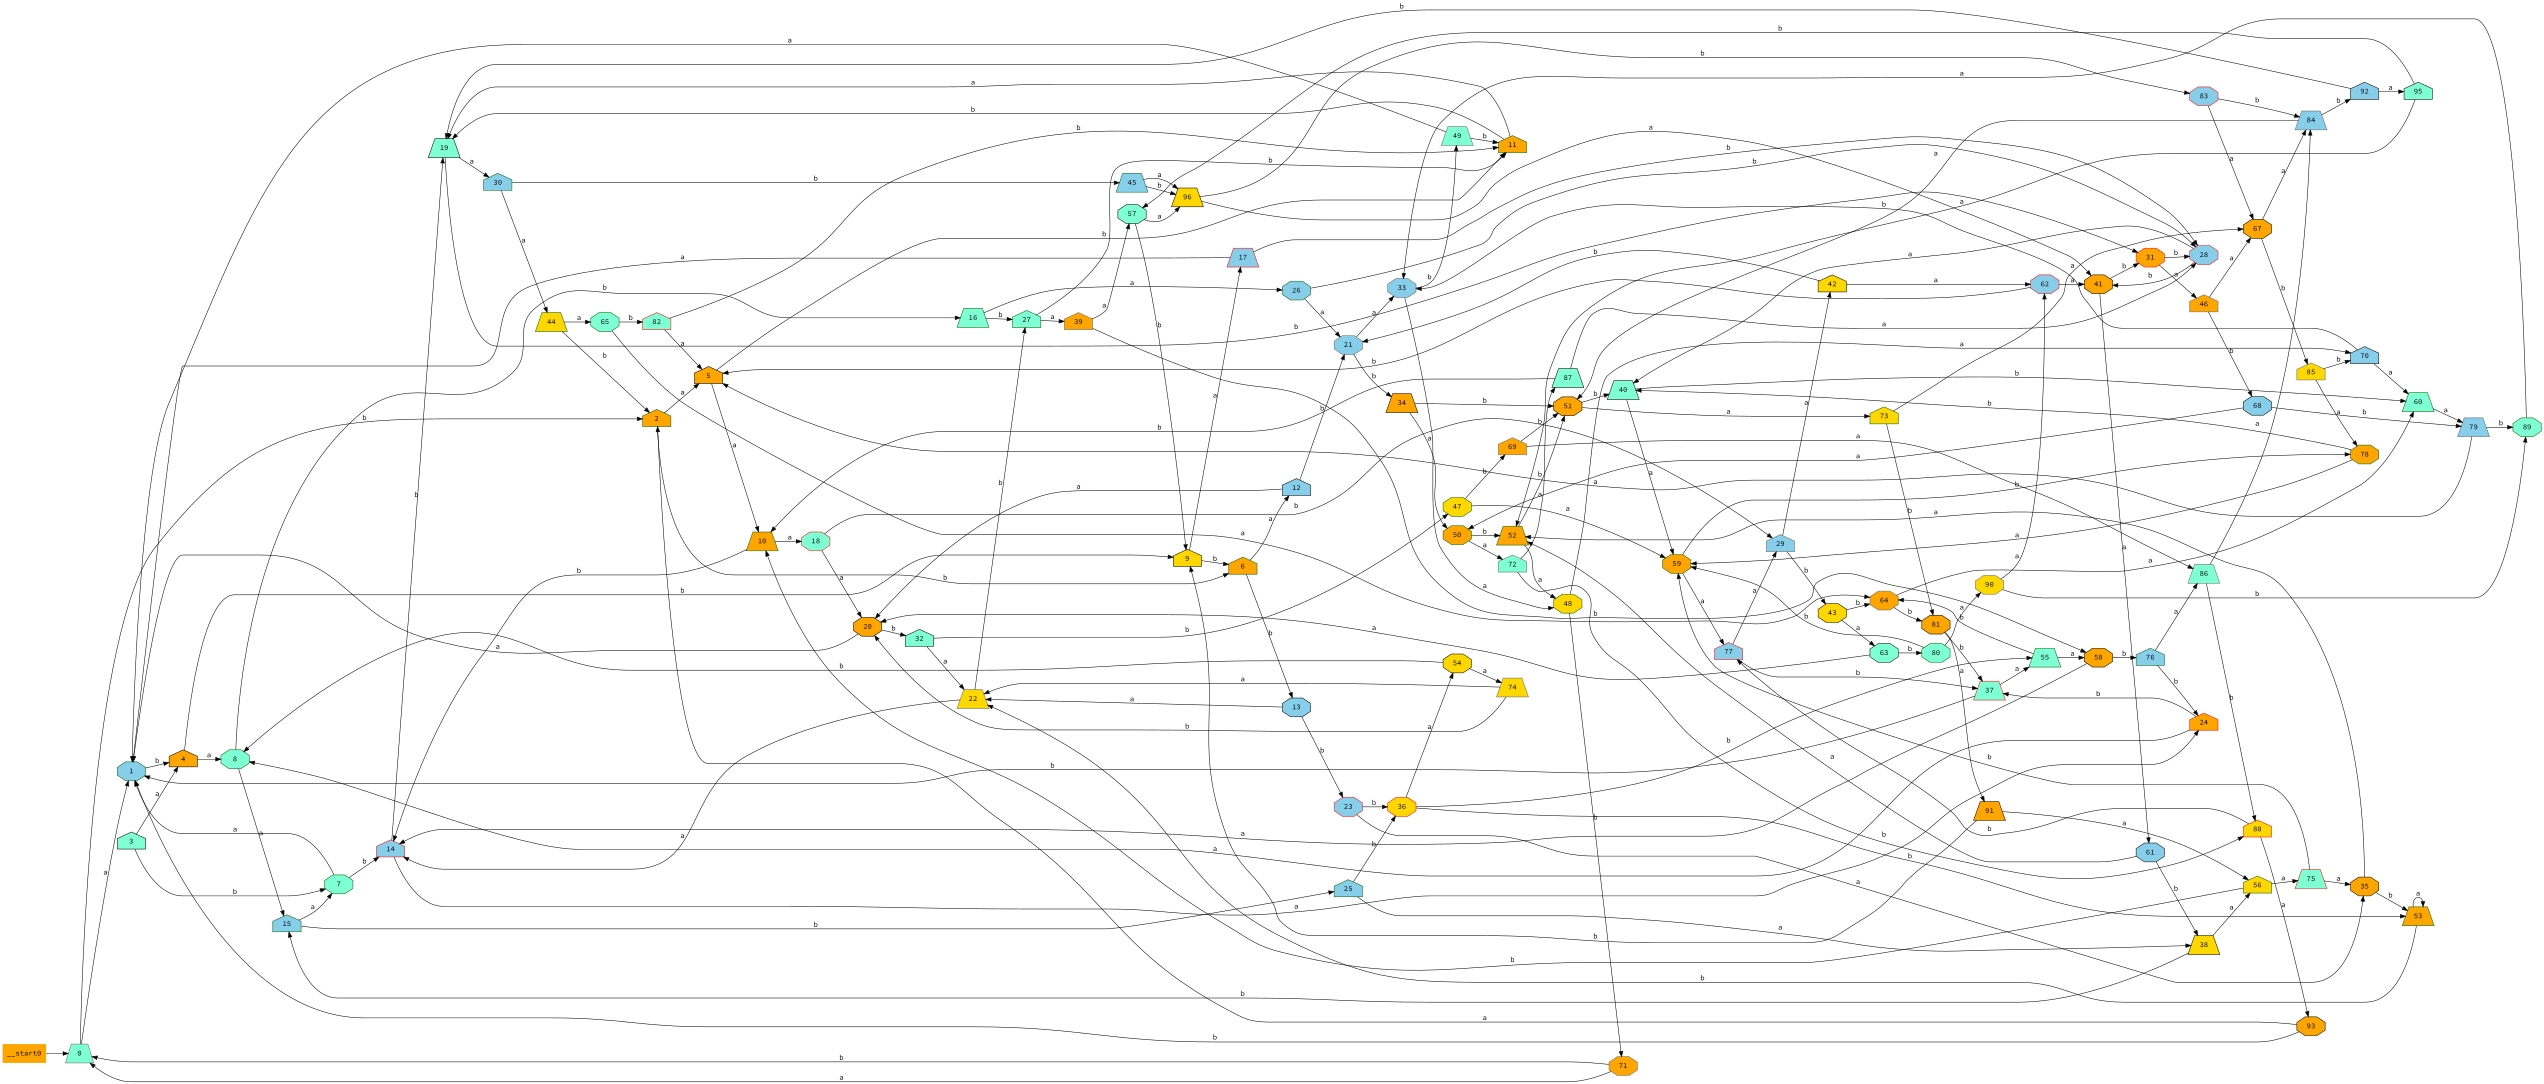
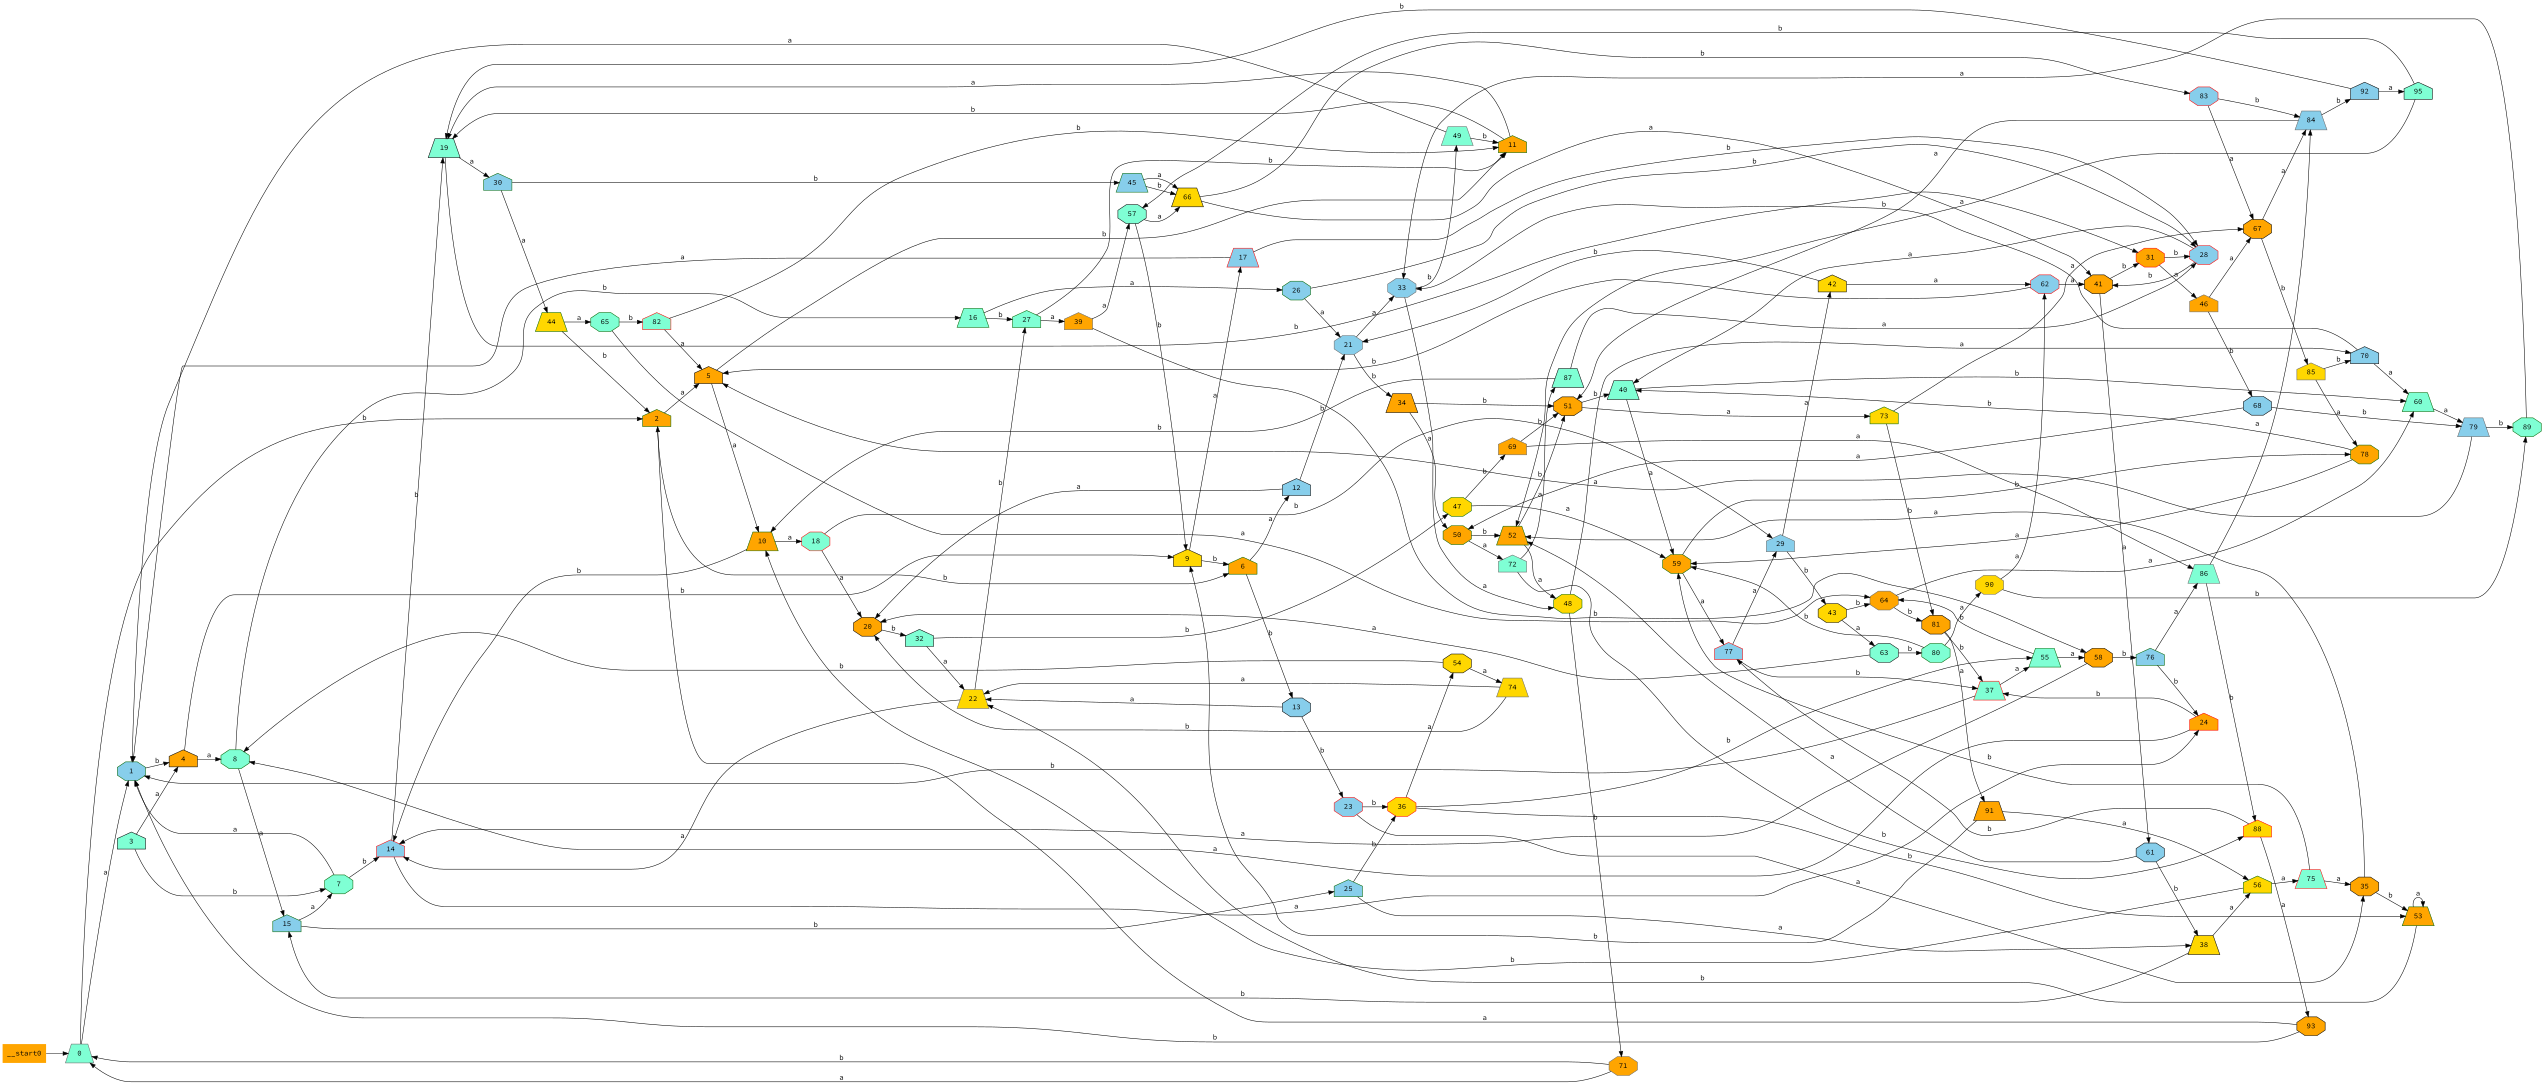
node "96": label "96" -> "66"
edge "20" -> "1": removed, label "a"
